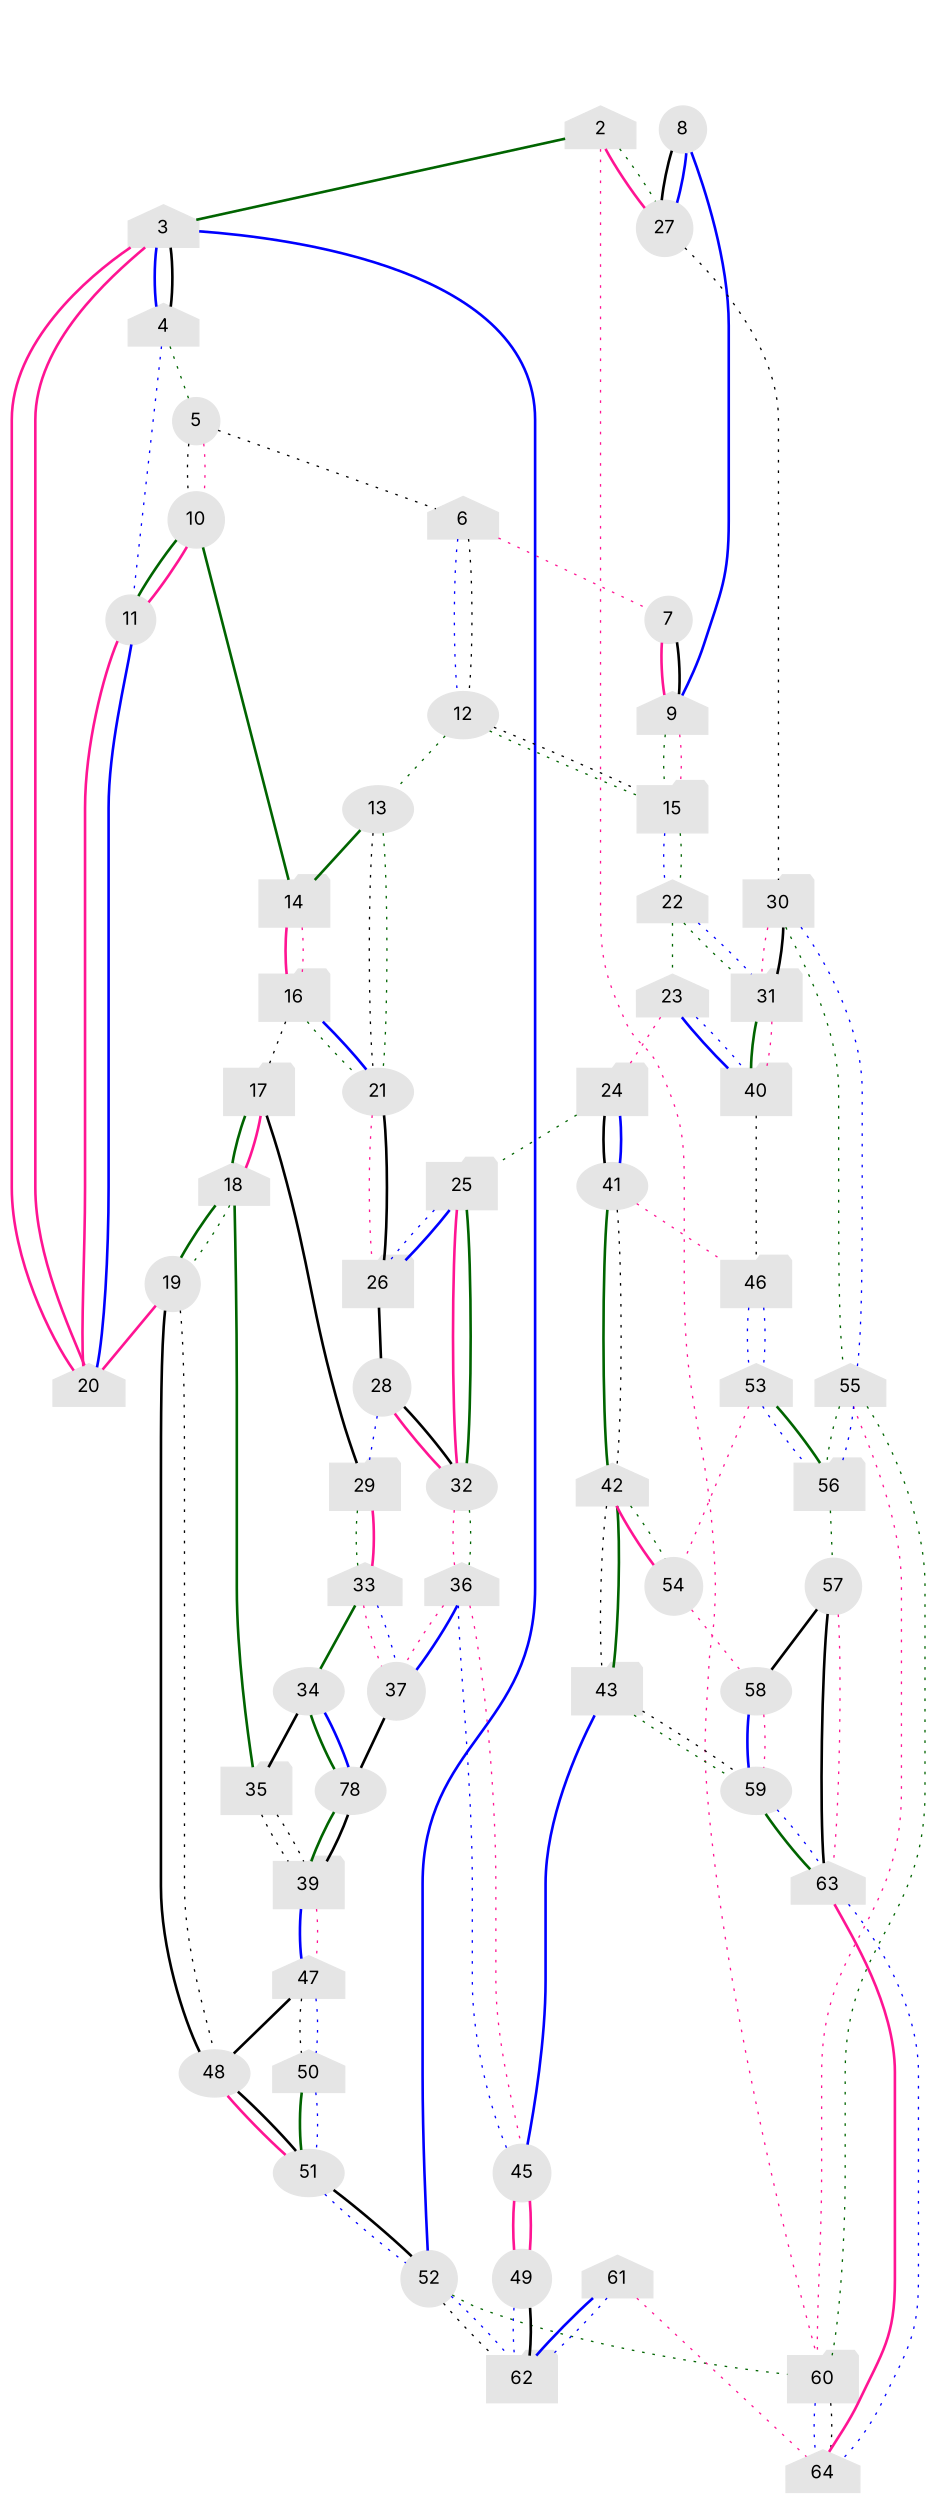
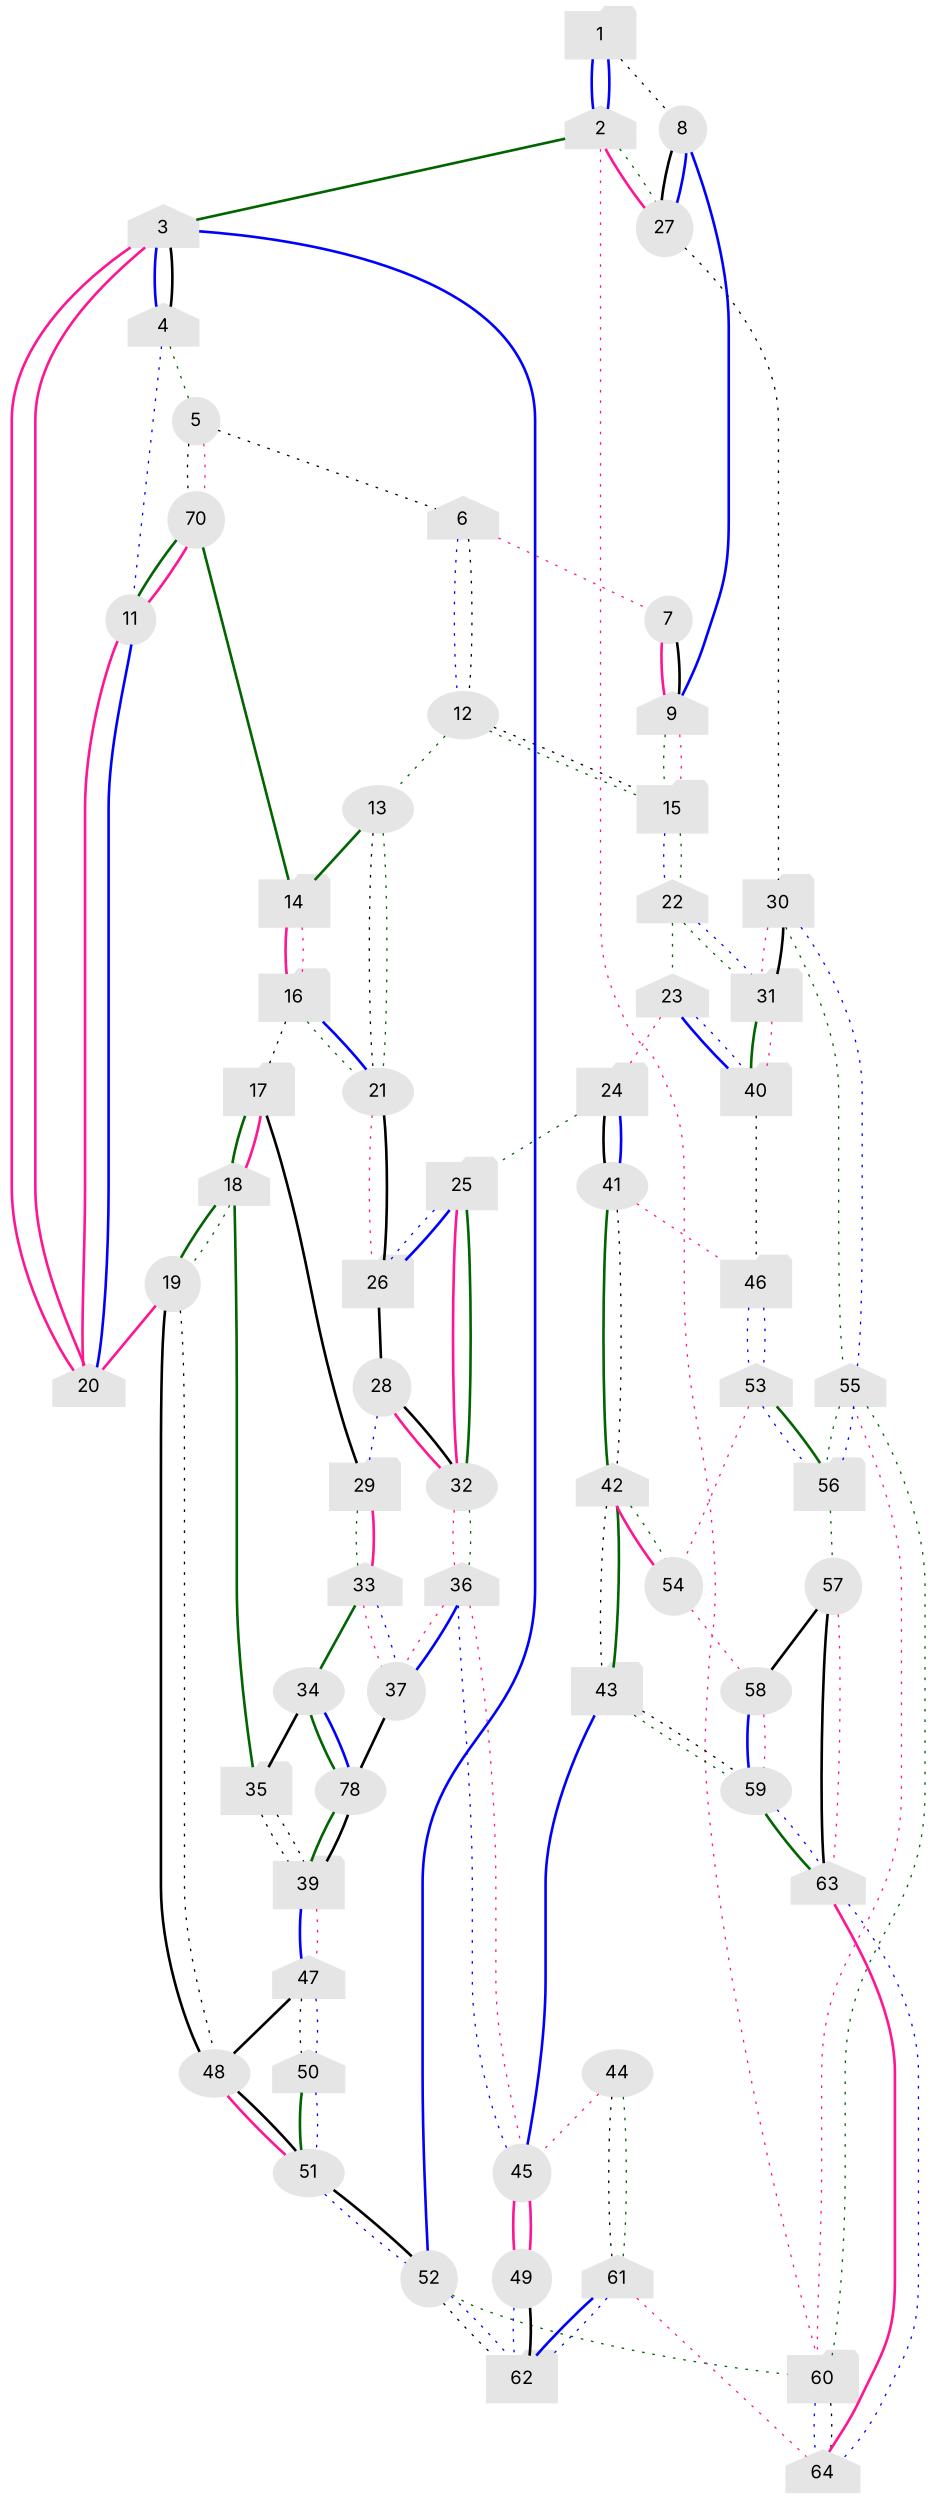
node "1": added
node "10": label "10" -> "70"
node "44": added
